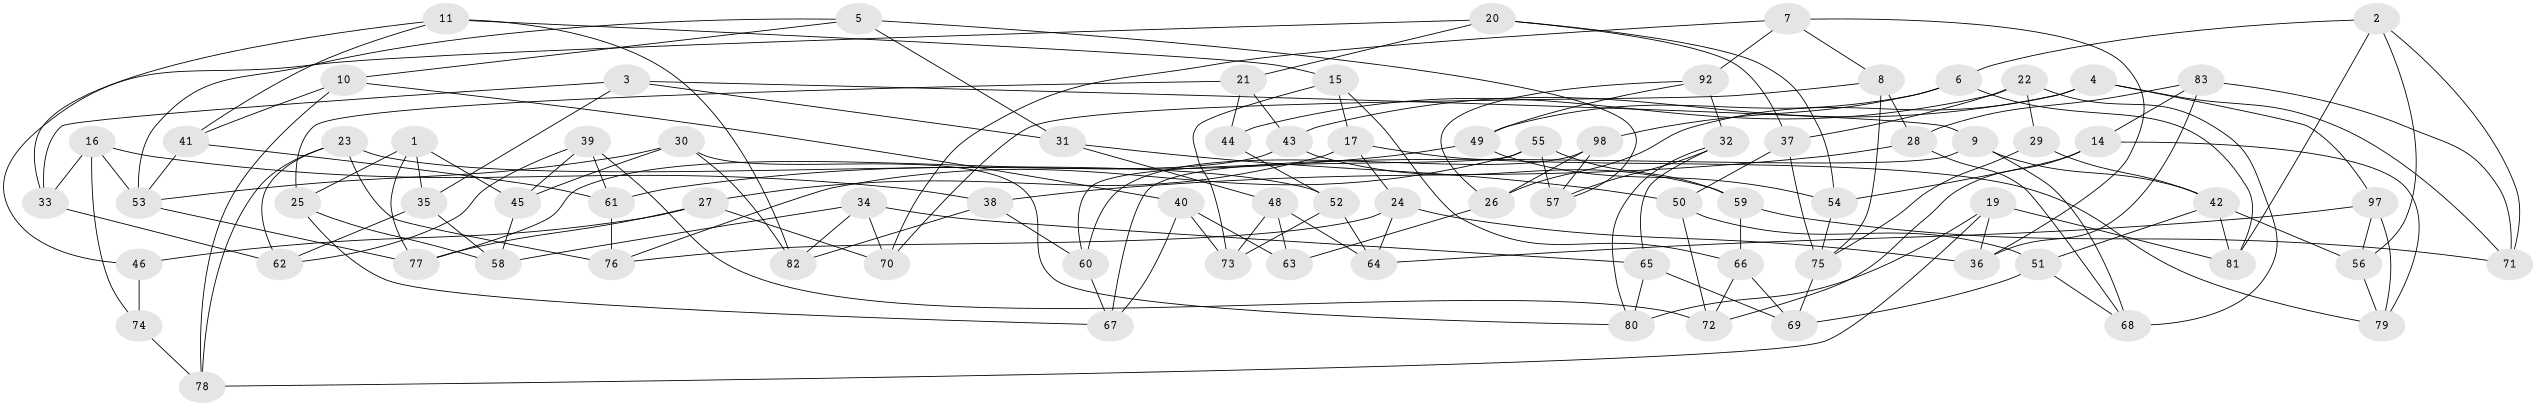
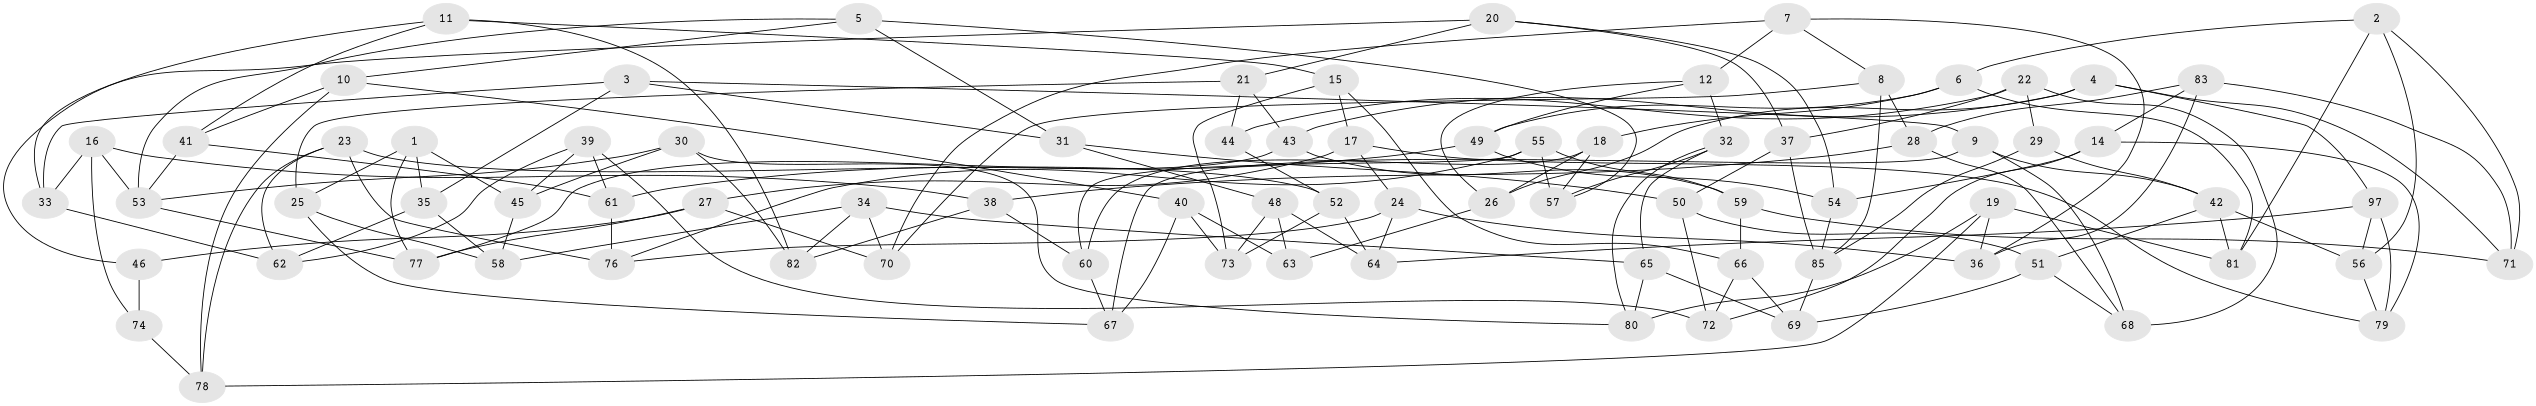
node "92": label "92" -> "12"
node "98": label "98" -> "18"
node "75": label "75" -> "85"
